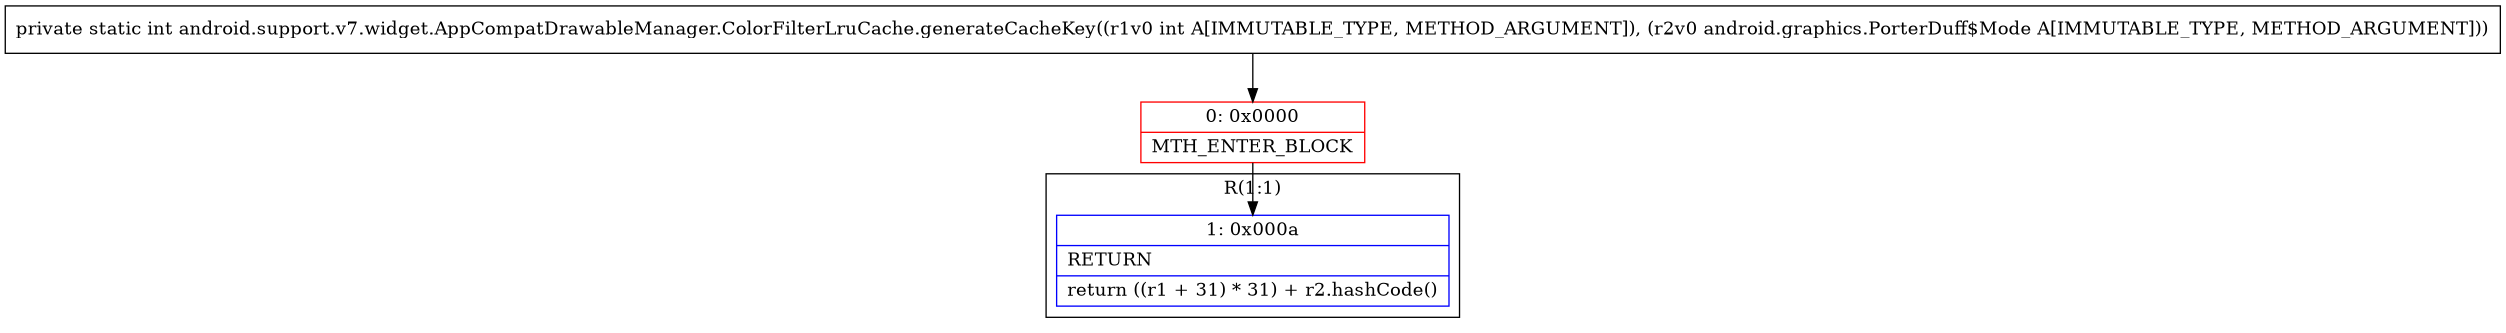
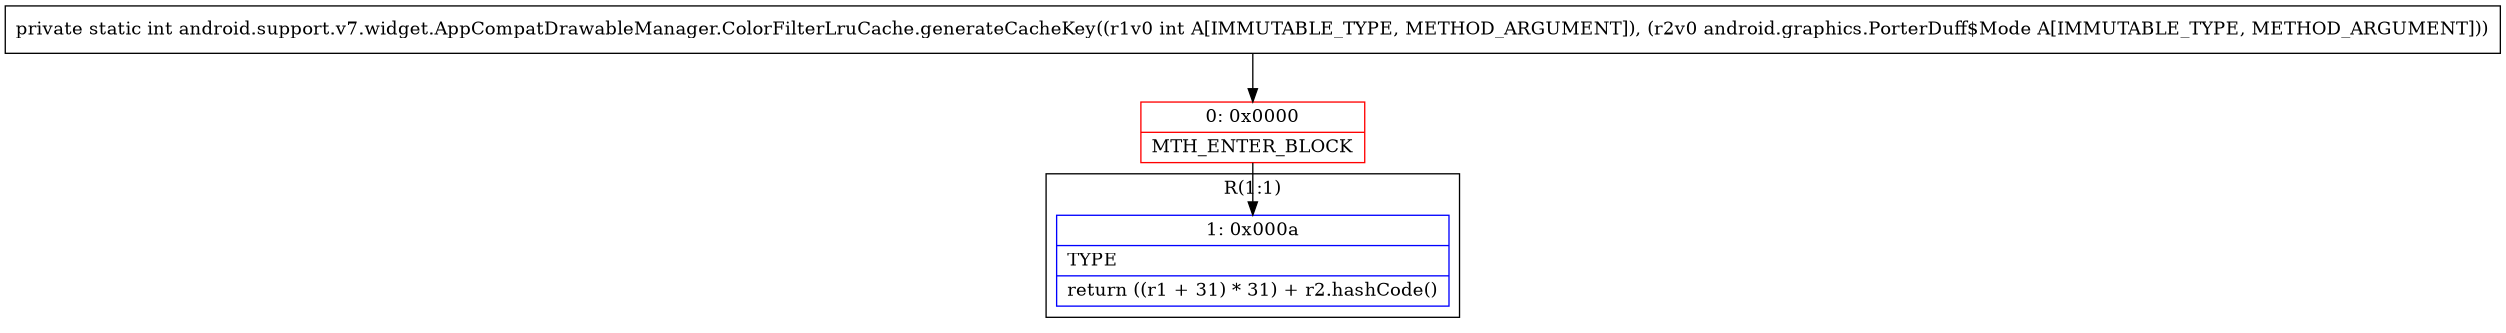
node "1: 0x000a": text "RETURN" -> "TYPE"
